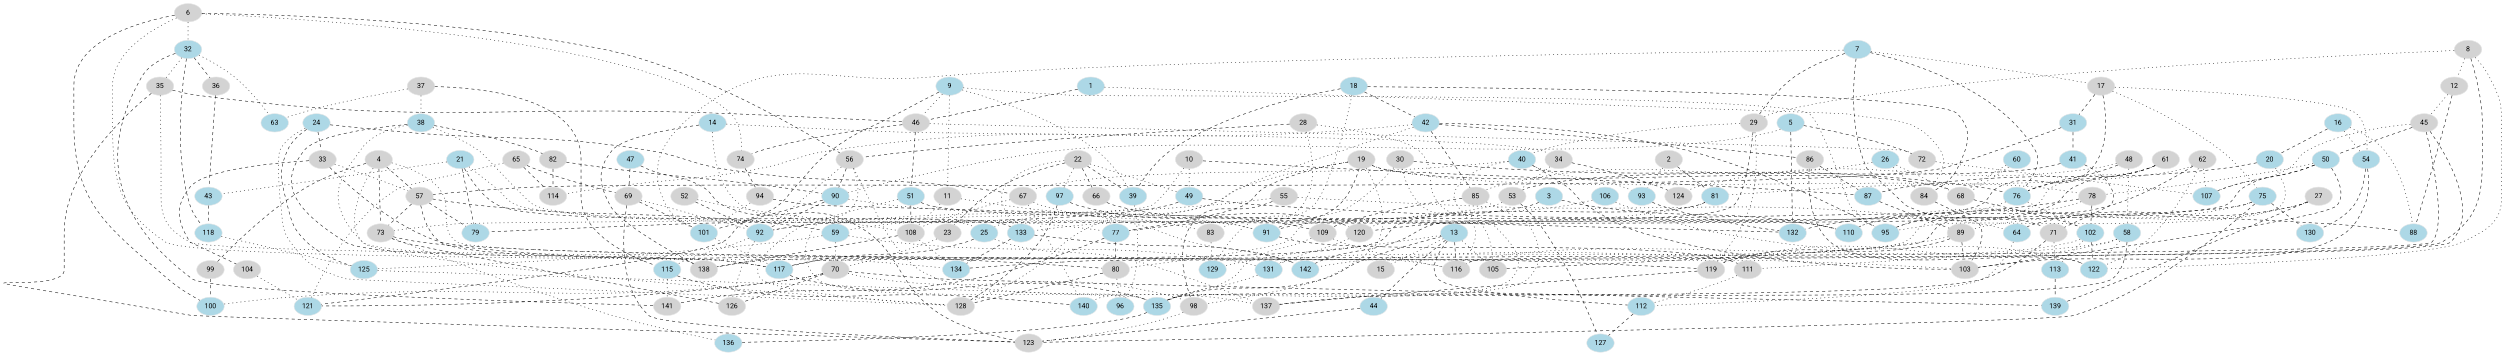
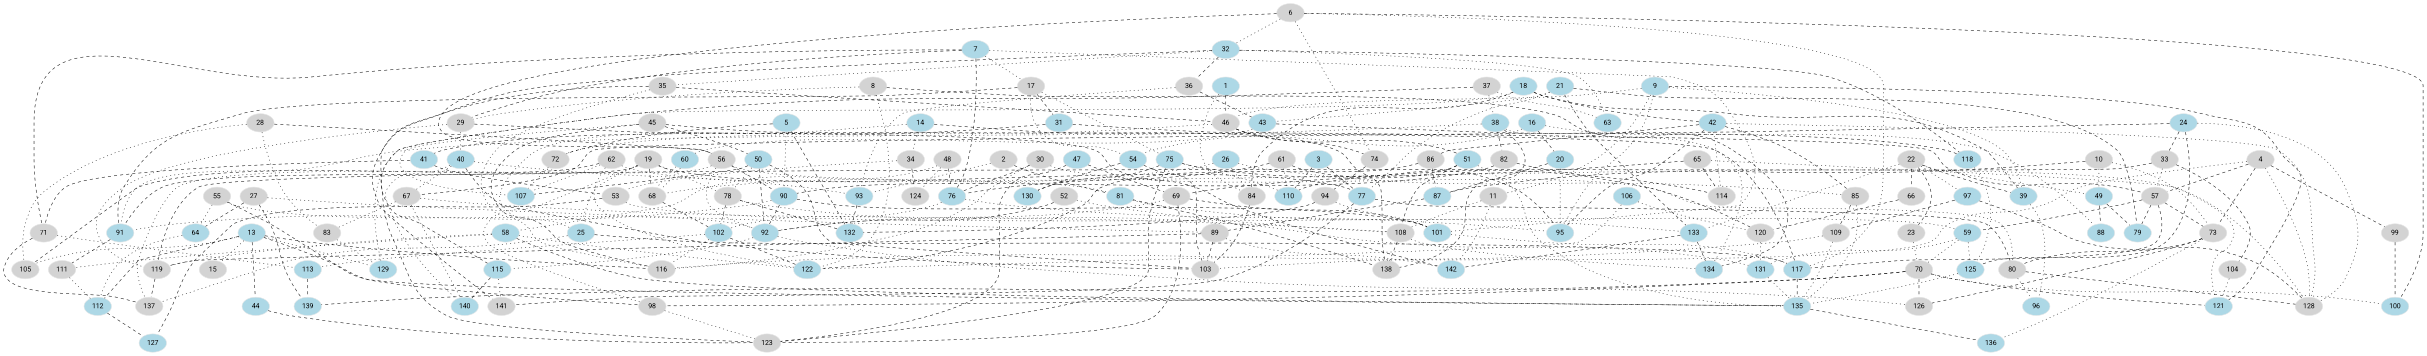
node "12": removed
edge "36" -- "93": added
edge "43" -- "60": added
edge "70" -- "98": style dotted -> dashed
